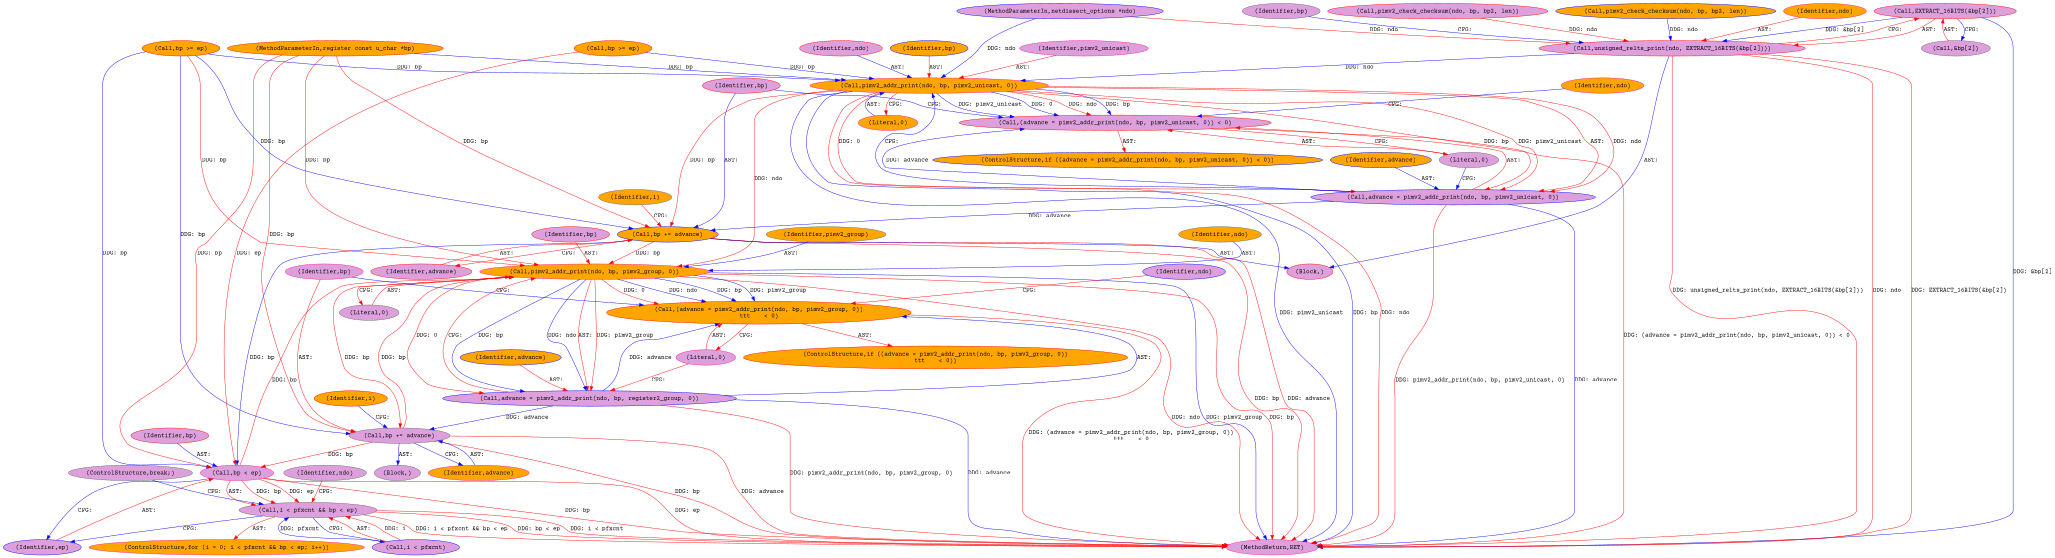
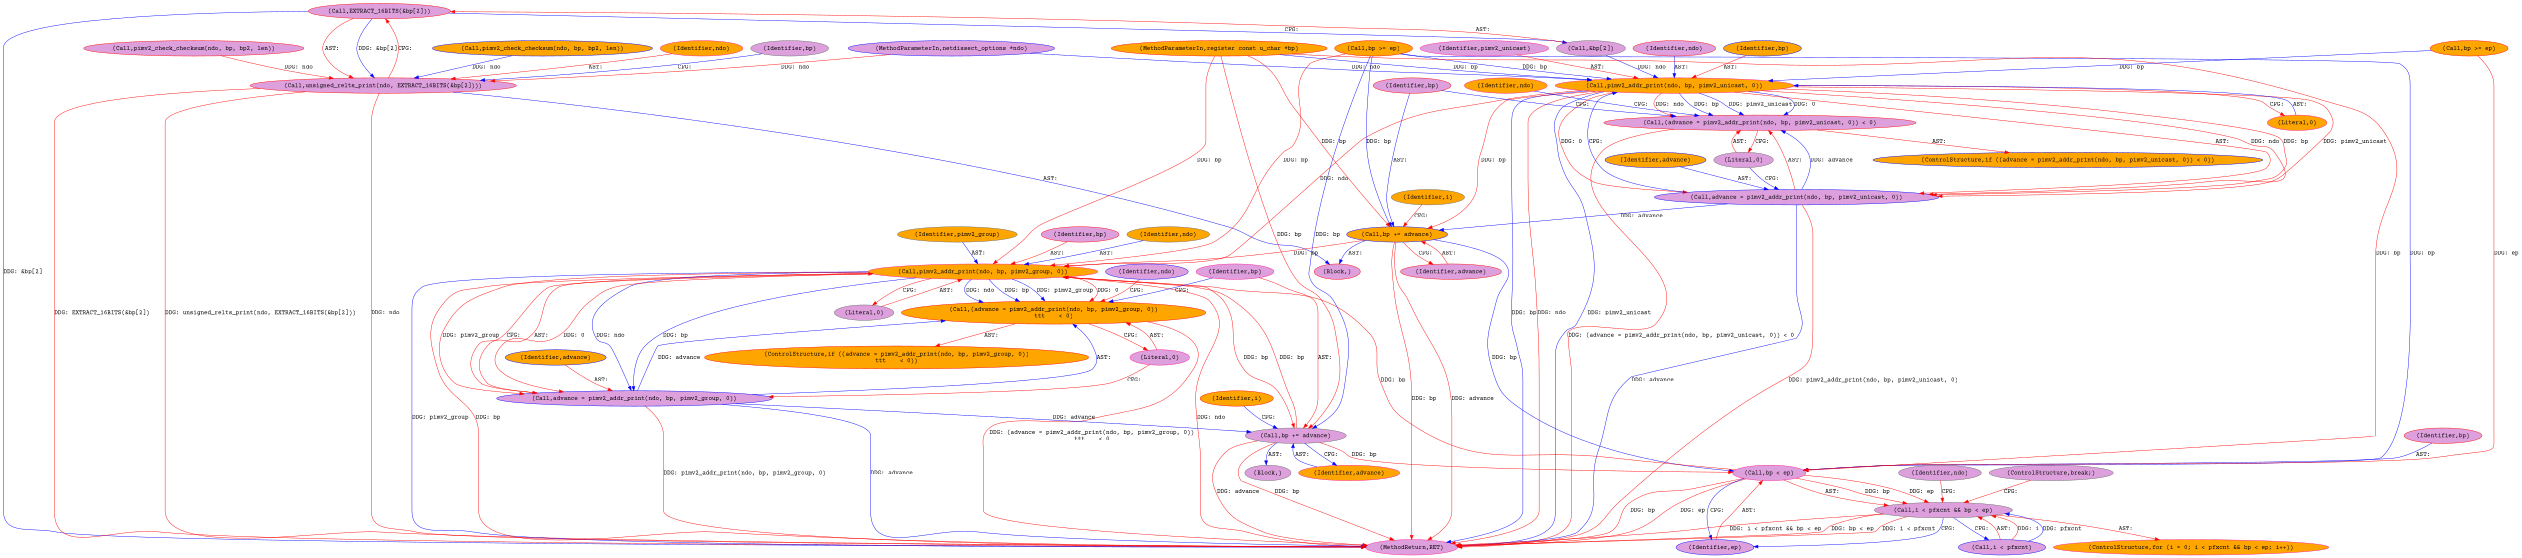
edge "(Call,unsigned_relts_print(ndo, EXTRACT_16BITS(&bp[2])))" -> "(Call,pimv2_addr_print(ndo, bp, pimv2_unicast, 0))": now "(Call,&bp[2])" -> "(Call,pimv2_addr_print(ndo, bp, pimv2_unicast, 0))"
node "(Call,advance = pimv2_addr_print(ndo, bp, register2_group, 0))": label "(Call,advance = pimv2_addr_print(ndo, bp, register2_group, 0))" -> "(Call,advance = pimv2_addr_print(ndo, bp, pimv2_group, 0))"
edge "(ControlStructure,break;)" -> "(Call,i < pfxcnt && bp < ep)": color blue -> red
